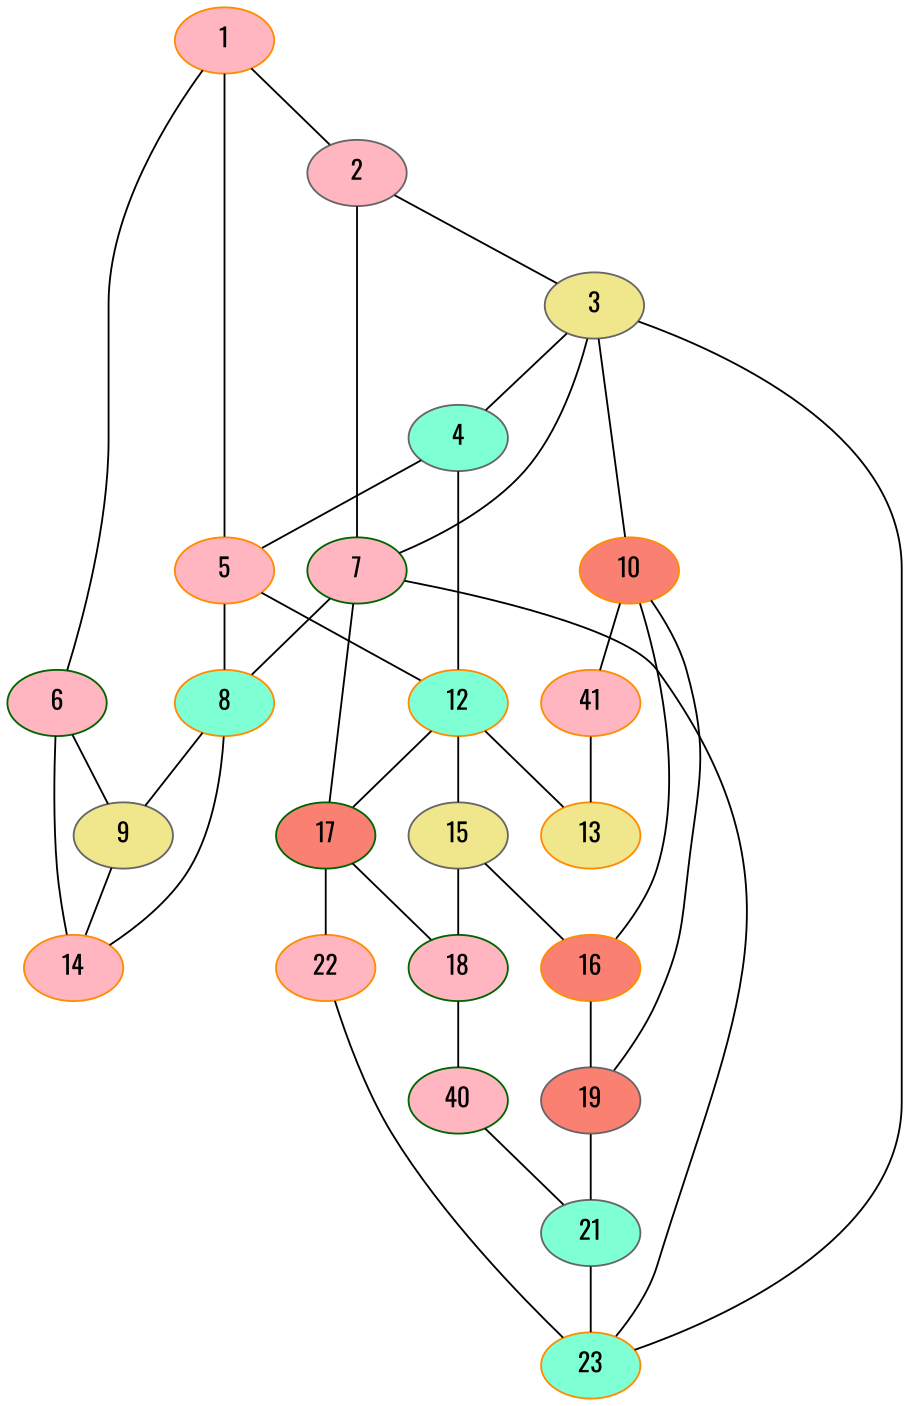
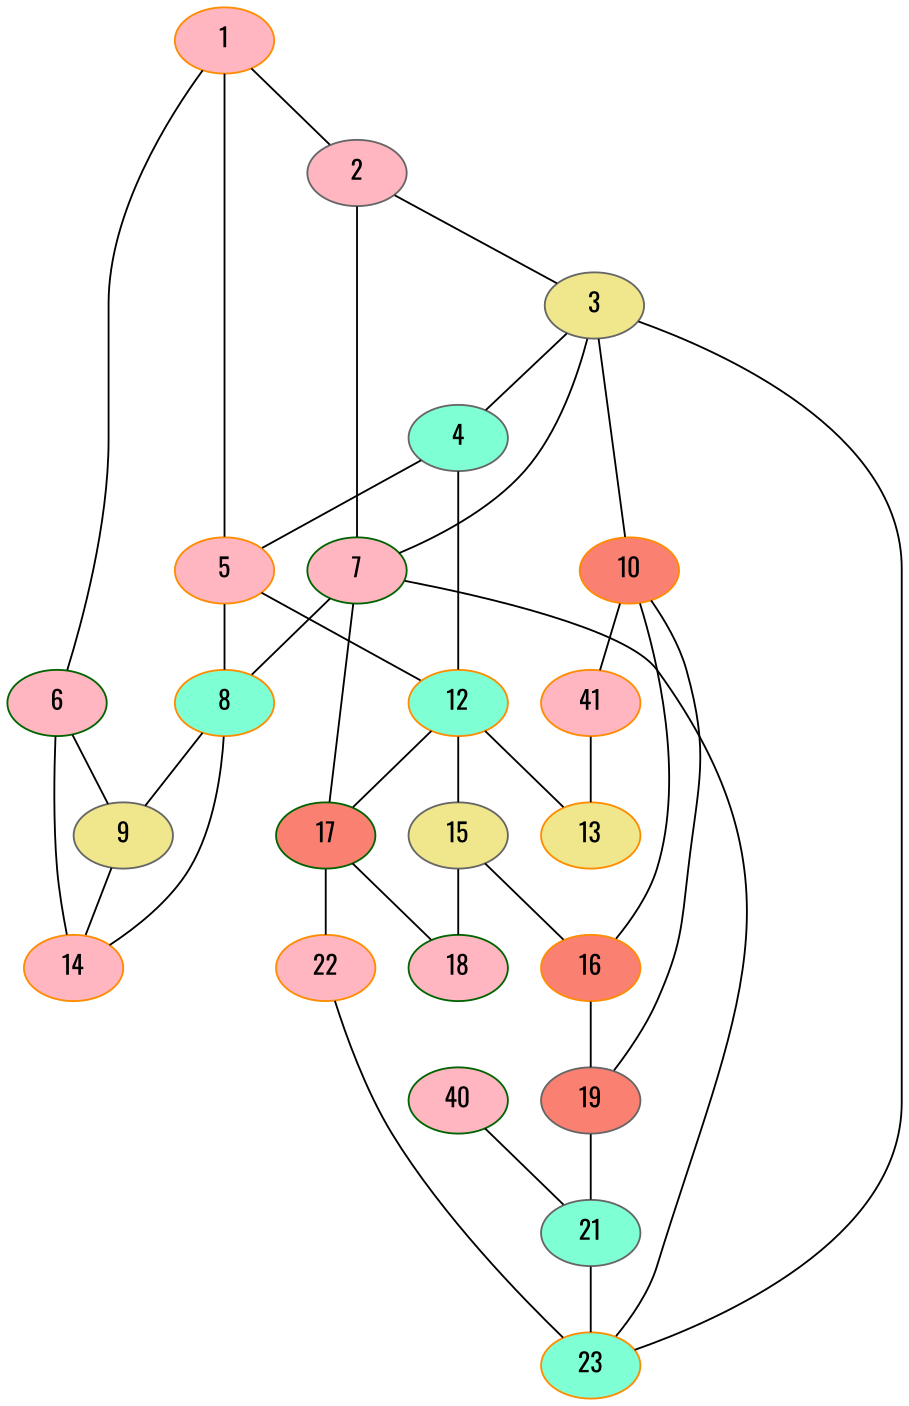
edge "18" -- "40": removed
